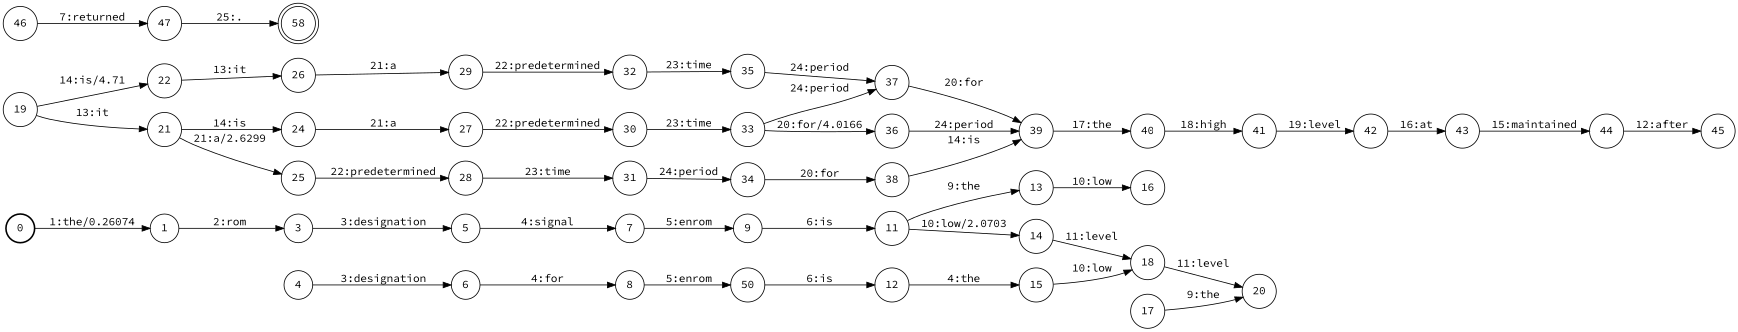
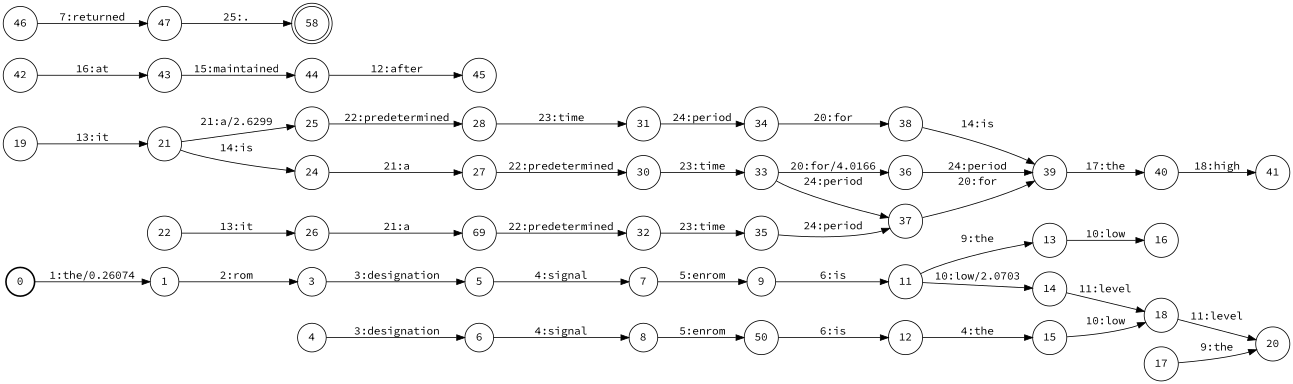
node "29": label "29" -> "69"
edge "19" -> "22": removed, label "14:is/4.71"
edge "41" -> "42": removed, label "19:level"
edge "6" -> "8": label "4:for" -> "4:signal"
